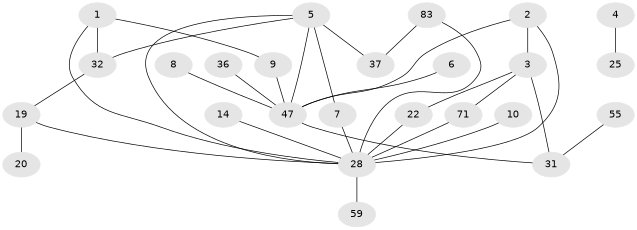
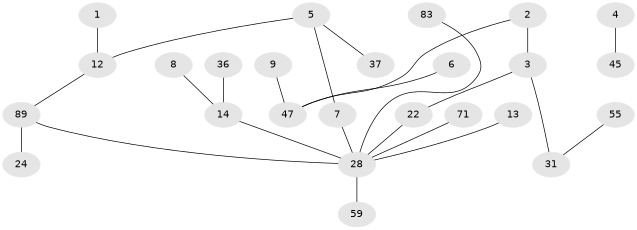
edge "1" -- "9": removed
edge "83" -- "37": removed
node "32": label "32" -> "12"
edge "5" -- "47": removed
node "25": label "25" -> "45"
edge "36" -- "47": now "36" -- "14"
edge "3" -- "71": removed
edge "8" -- "47": now "8" -- "14"
edge "5" -- "28": removed
node "19": label "19" -> "89"
node "10": label "10" -> "13"
edge "1" -- "28": removed
edge "2" -- "28": removed
edge "47" -- "31": removed
node "20": label "20" -> "24"
